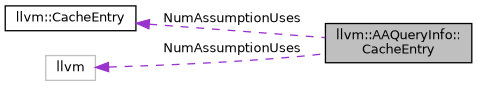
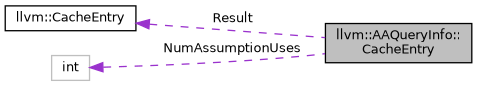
edge "llvm::AAQueryInfo:: CacheEntry" -> "llvm::CacheEntry": label " NumAssumptionUses" -> " Result"
node "llvm": label "llvm" -> "int"
